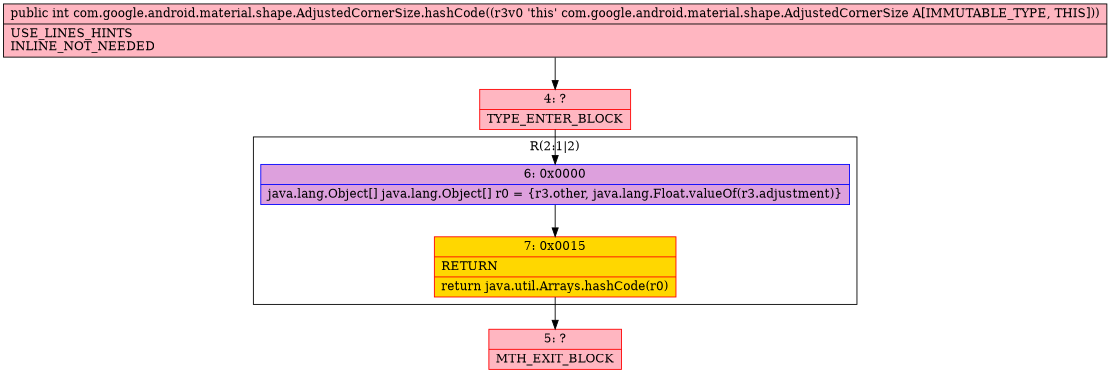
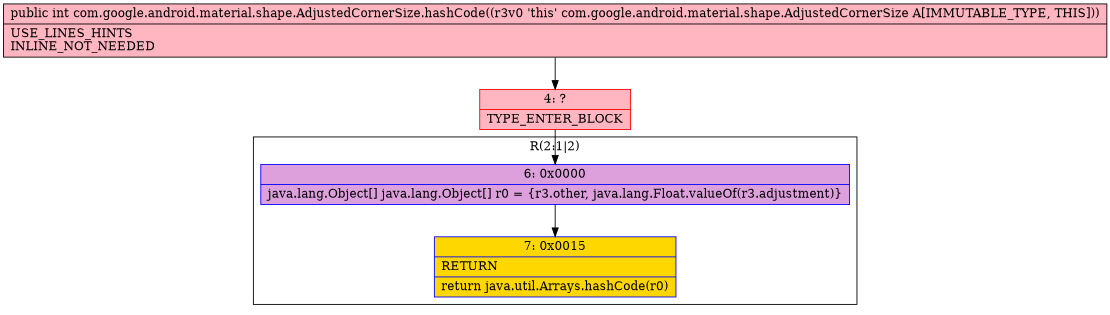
node "7: 0x0015": color red -> blue
node "5: ?": removed
